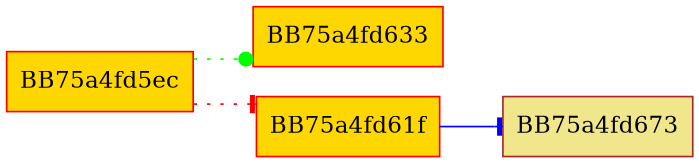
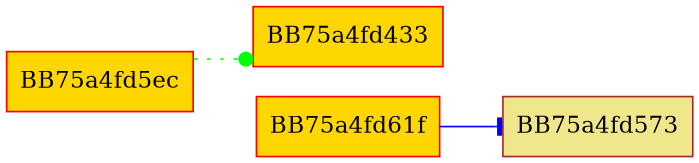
node "BB75a4fd633": label "BB75a4fd633" -> "BB75a4fd433"
edge "BB75a4fd5ec" -> "BB75a4fd61f": removed
node "BB75a4fd673": label "BB75a4fd673" -> "BB75a4fd573"
